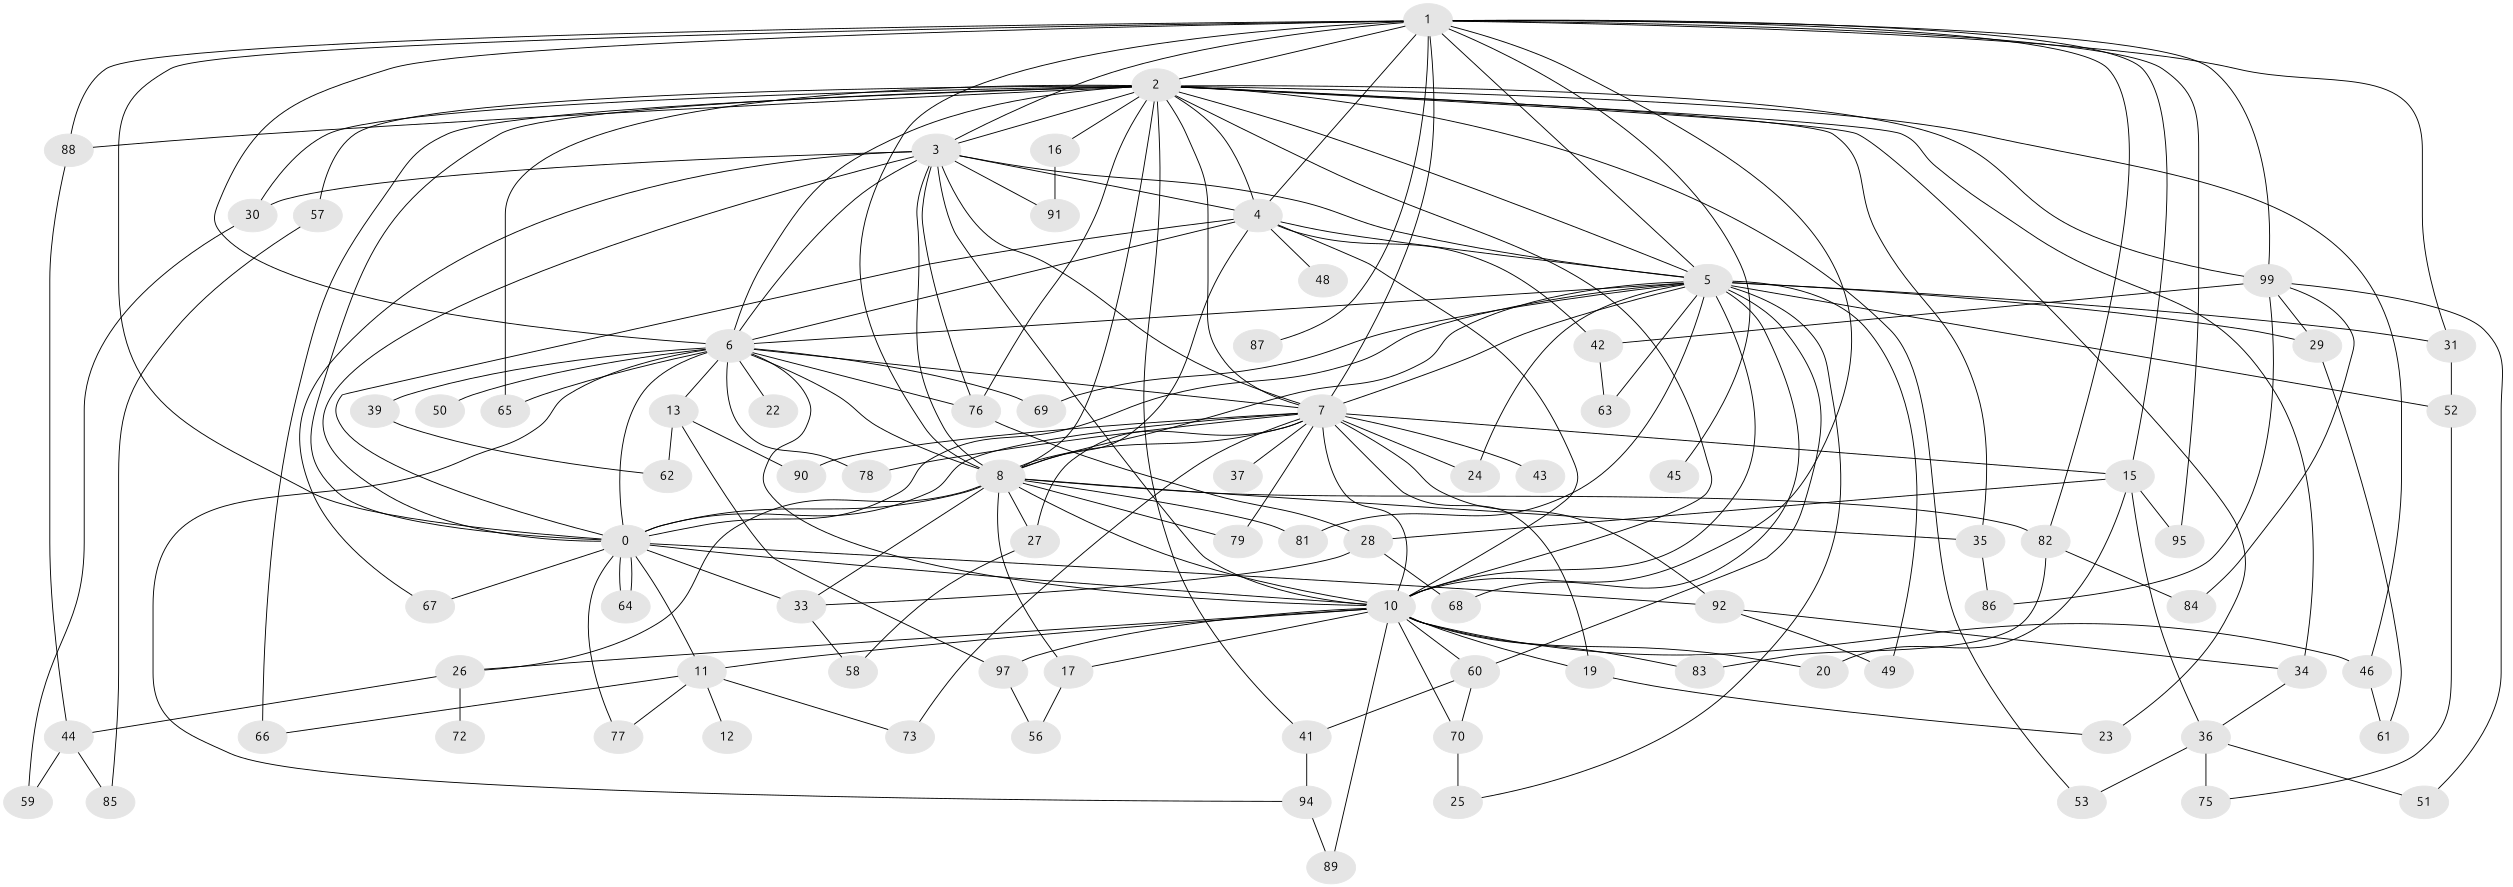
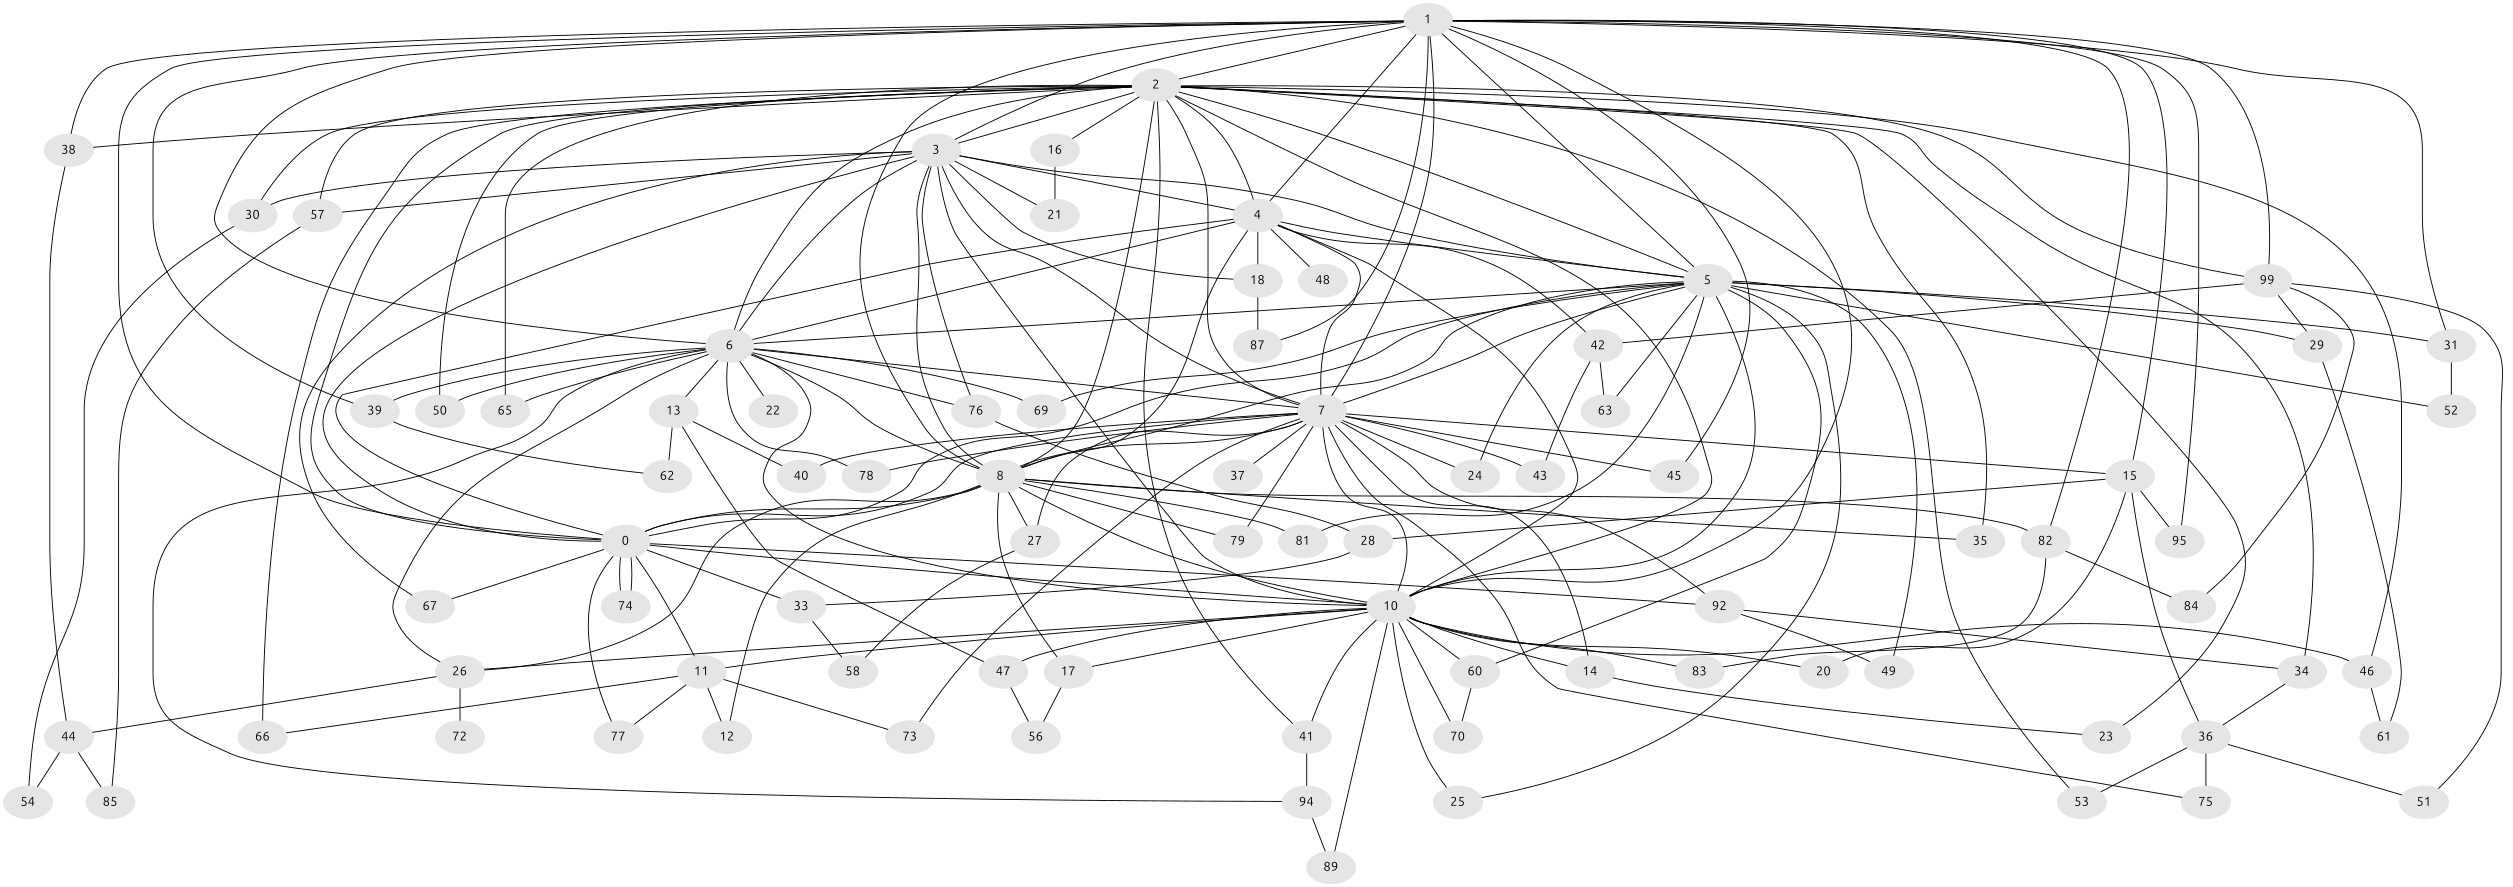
edge "1" -- "39": added
node "88": label "88" -> "38"
edge "3" -- "57": added
node "91": label "91" -> "21"
edge "2" -- "76": now "2" -- "50"
edge "4" -- "7": added
node "18": added
edge "42" -- "43": added
edge "6" -- "0": now "6" -- "26"
edge "7" -- "45": added
node "90": label "90" -> "40"
edge "8" -- "33": now "8" -- "12"
node "64": label "64" -> "74"
node "68": removed
node "86": removed
node "97": label "97" -> "47"
node "19": label "19" -> "14"
edge "52" -- "75": now "7" -- "75"
edge "60" -- "41": now "10" -- "41"
edge "70" -- "25": now "10" -- "25"
node "59": label "59" -> "54"
